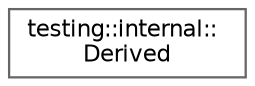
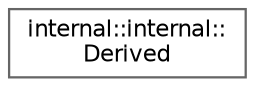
node "testing::internal:: Derived": label "testing::internal:: Derived" -> "internal::internal:: Derived"
